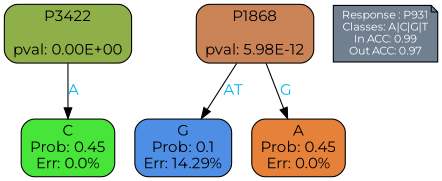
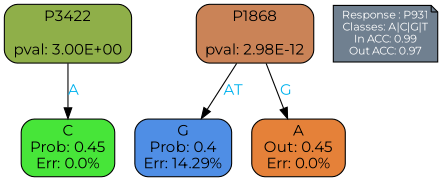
node "P3422 pval: 0.00E+00": label "P3422 pval: 0.00E+00" -> "P3422 pval: 3.00E+00"
node "P1868 pval: 5.98E-12": label "P1868 pval: 5.98E-12" -> "P1868 pval: 2.98E-12"
node "G Prob: 0.1 Err: 14.29%": label "G Prob: 0.1 Err: 14.29%" -> "G Prob: 0.4 Err: 14.29%"
node "A Prob: 0.45 Err: 0.0%": label "A Prob: 0.45 Err: 0.0%" -> "A Out: 0.45 Err: 0.0%"
